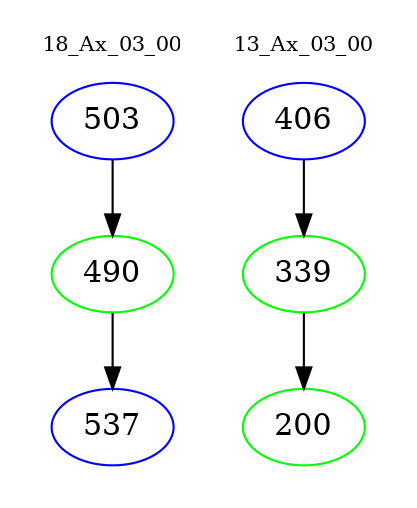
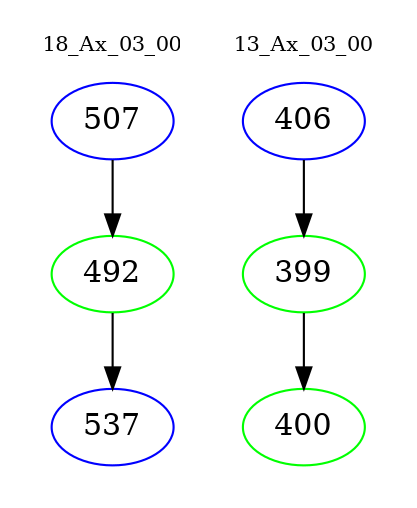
node "503": label "503" -> "507"
node "490": label "490" -> "492"
node "339": label "339" -> "399"
node "200": label "200" -> "400"
